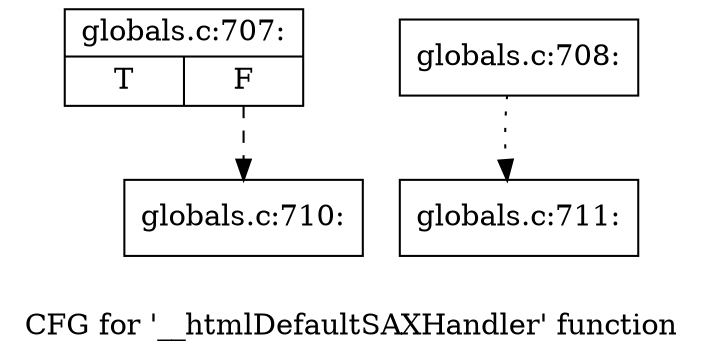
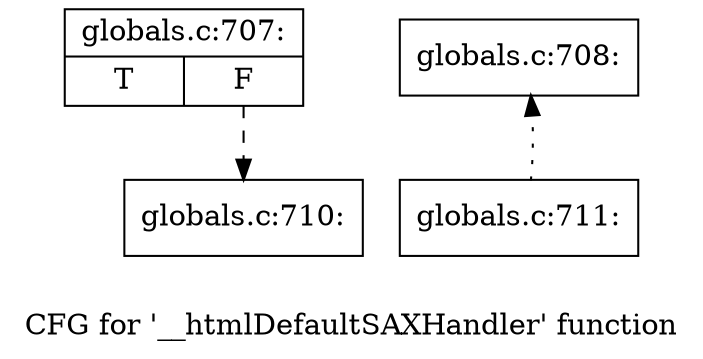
edge "globals.c:708:" -> "globals.c:711:": reversed
